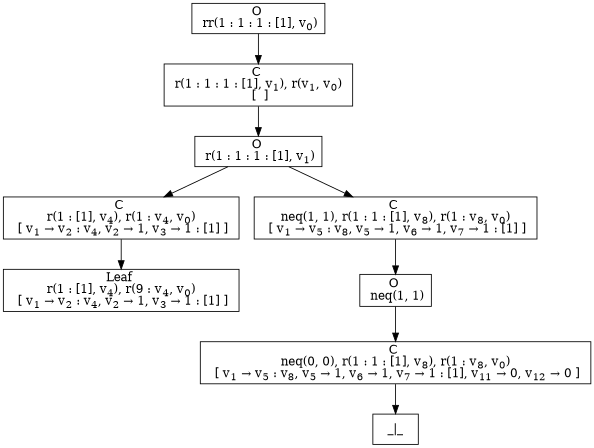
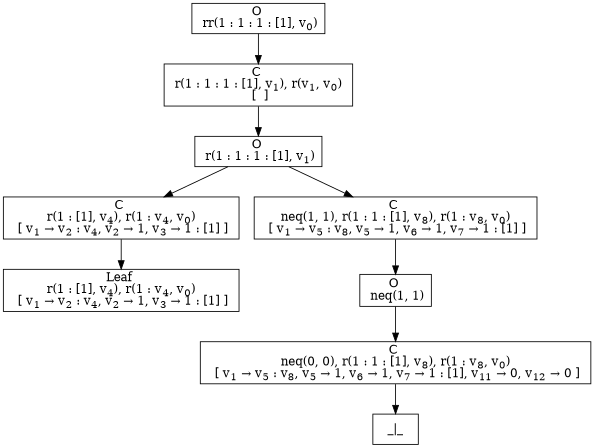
node "Leaf": text "), r(9 : v" -> "), r(1 : v"
